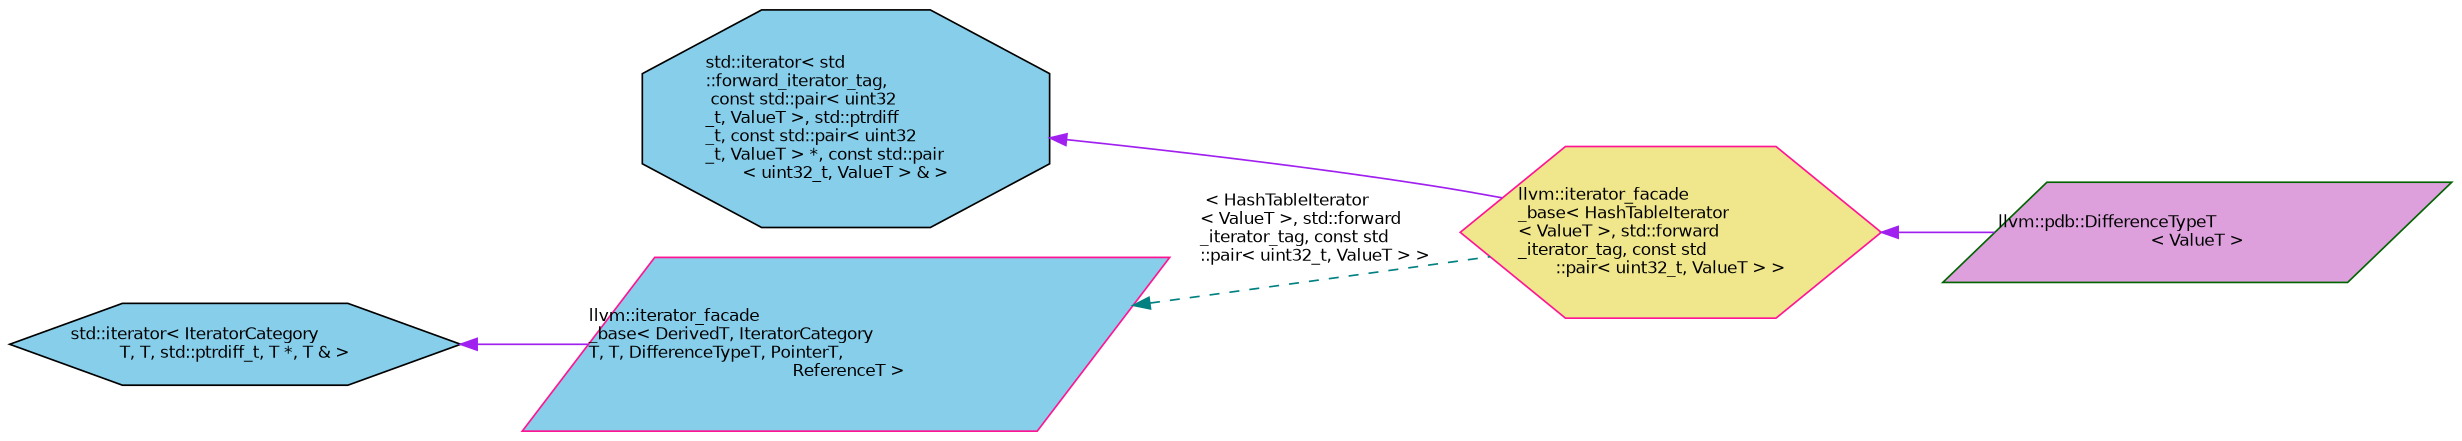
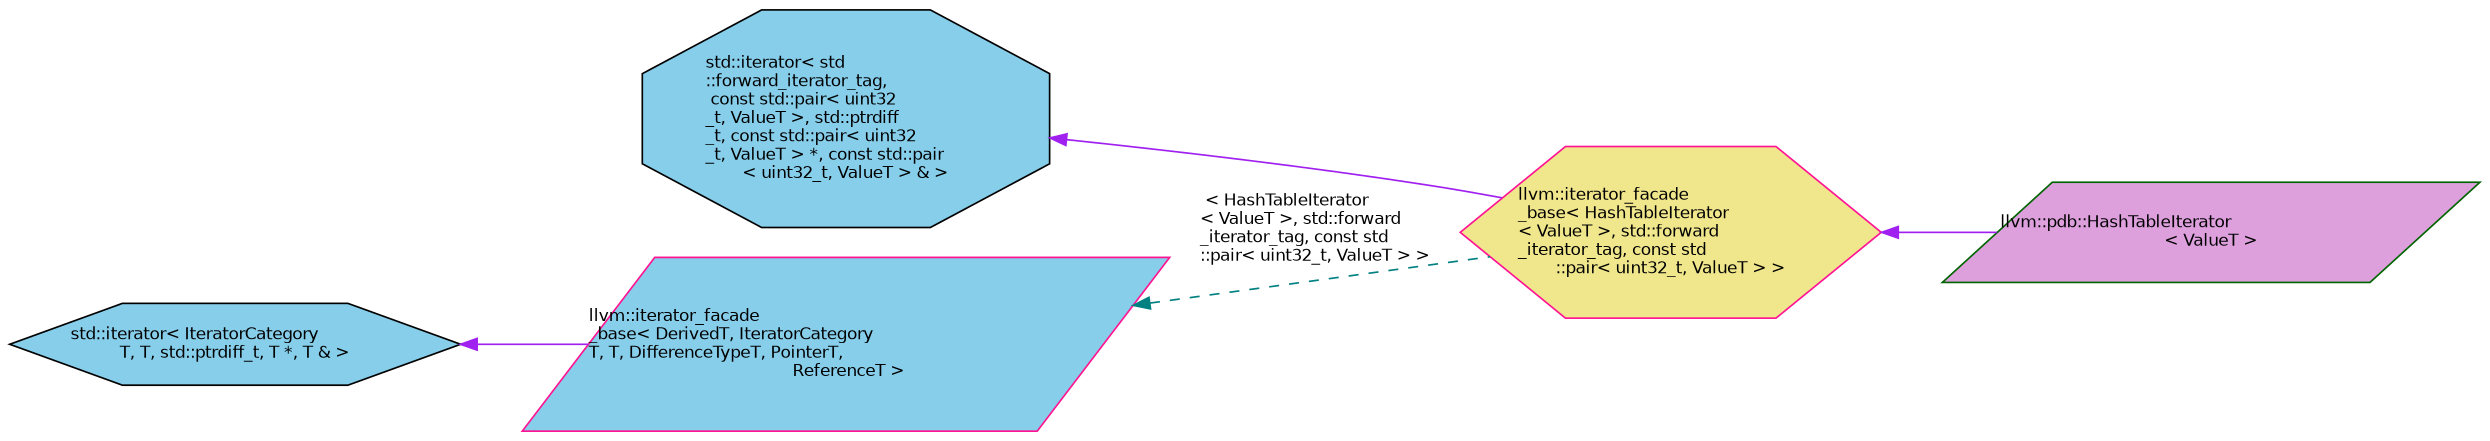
node "llvm::pdb::DifferenceTypeT < ValueT >": label "llvm::pdb::DifferenceTypeT < ValueT >" -> "llvm::pdb::HashTableIterator < ValueT >"
